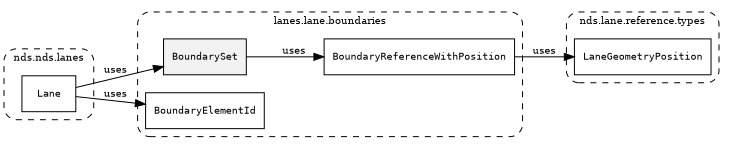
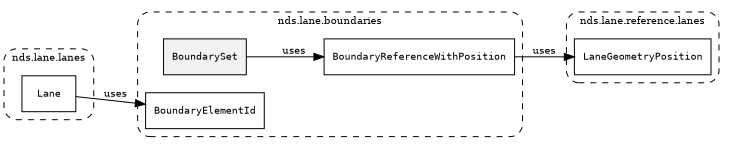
cluster "lanes.lane.boundaries": label "lanes.lane.boundaries" -> "nds.lane.boundaries"
cluster "nds.lane.reference.types": label "nds.lane.reference.types" -> "nds.lane.reference.lanes"
cluster "nds.nds.lanes": label "nds.nds.lanes" -> "nds.lane.lanes"
edge "Lane" -> "BoundarySet": removed, label "uses"
